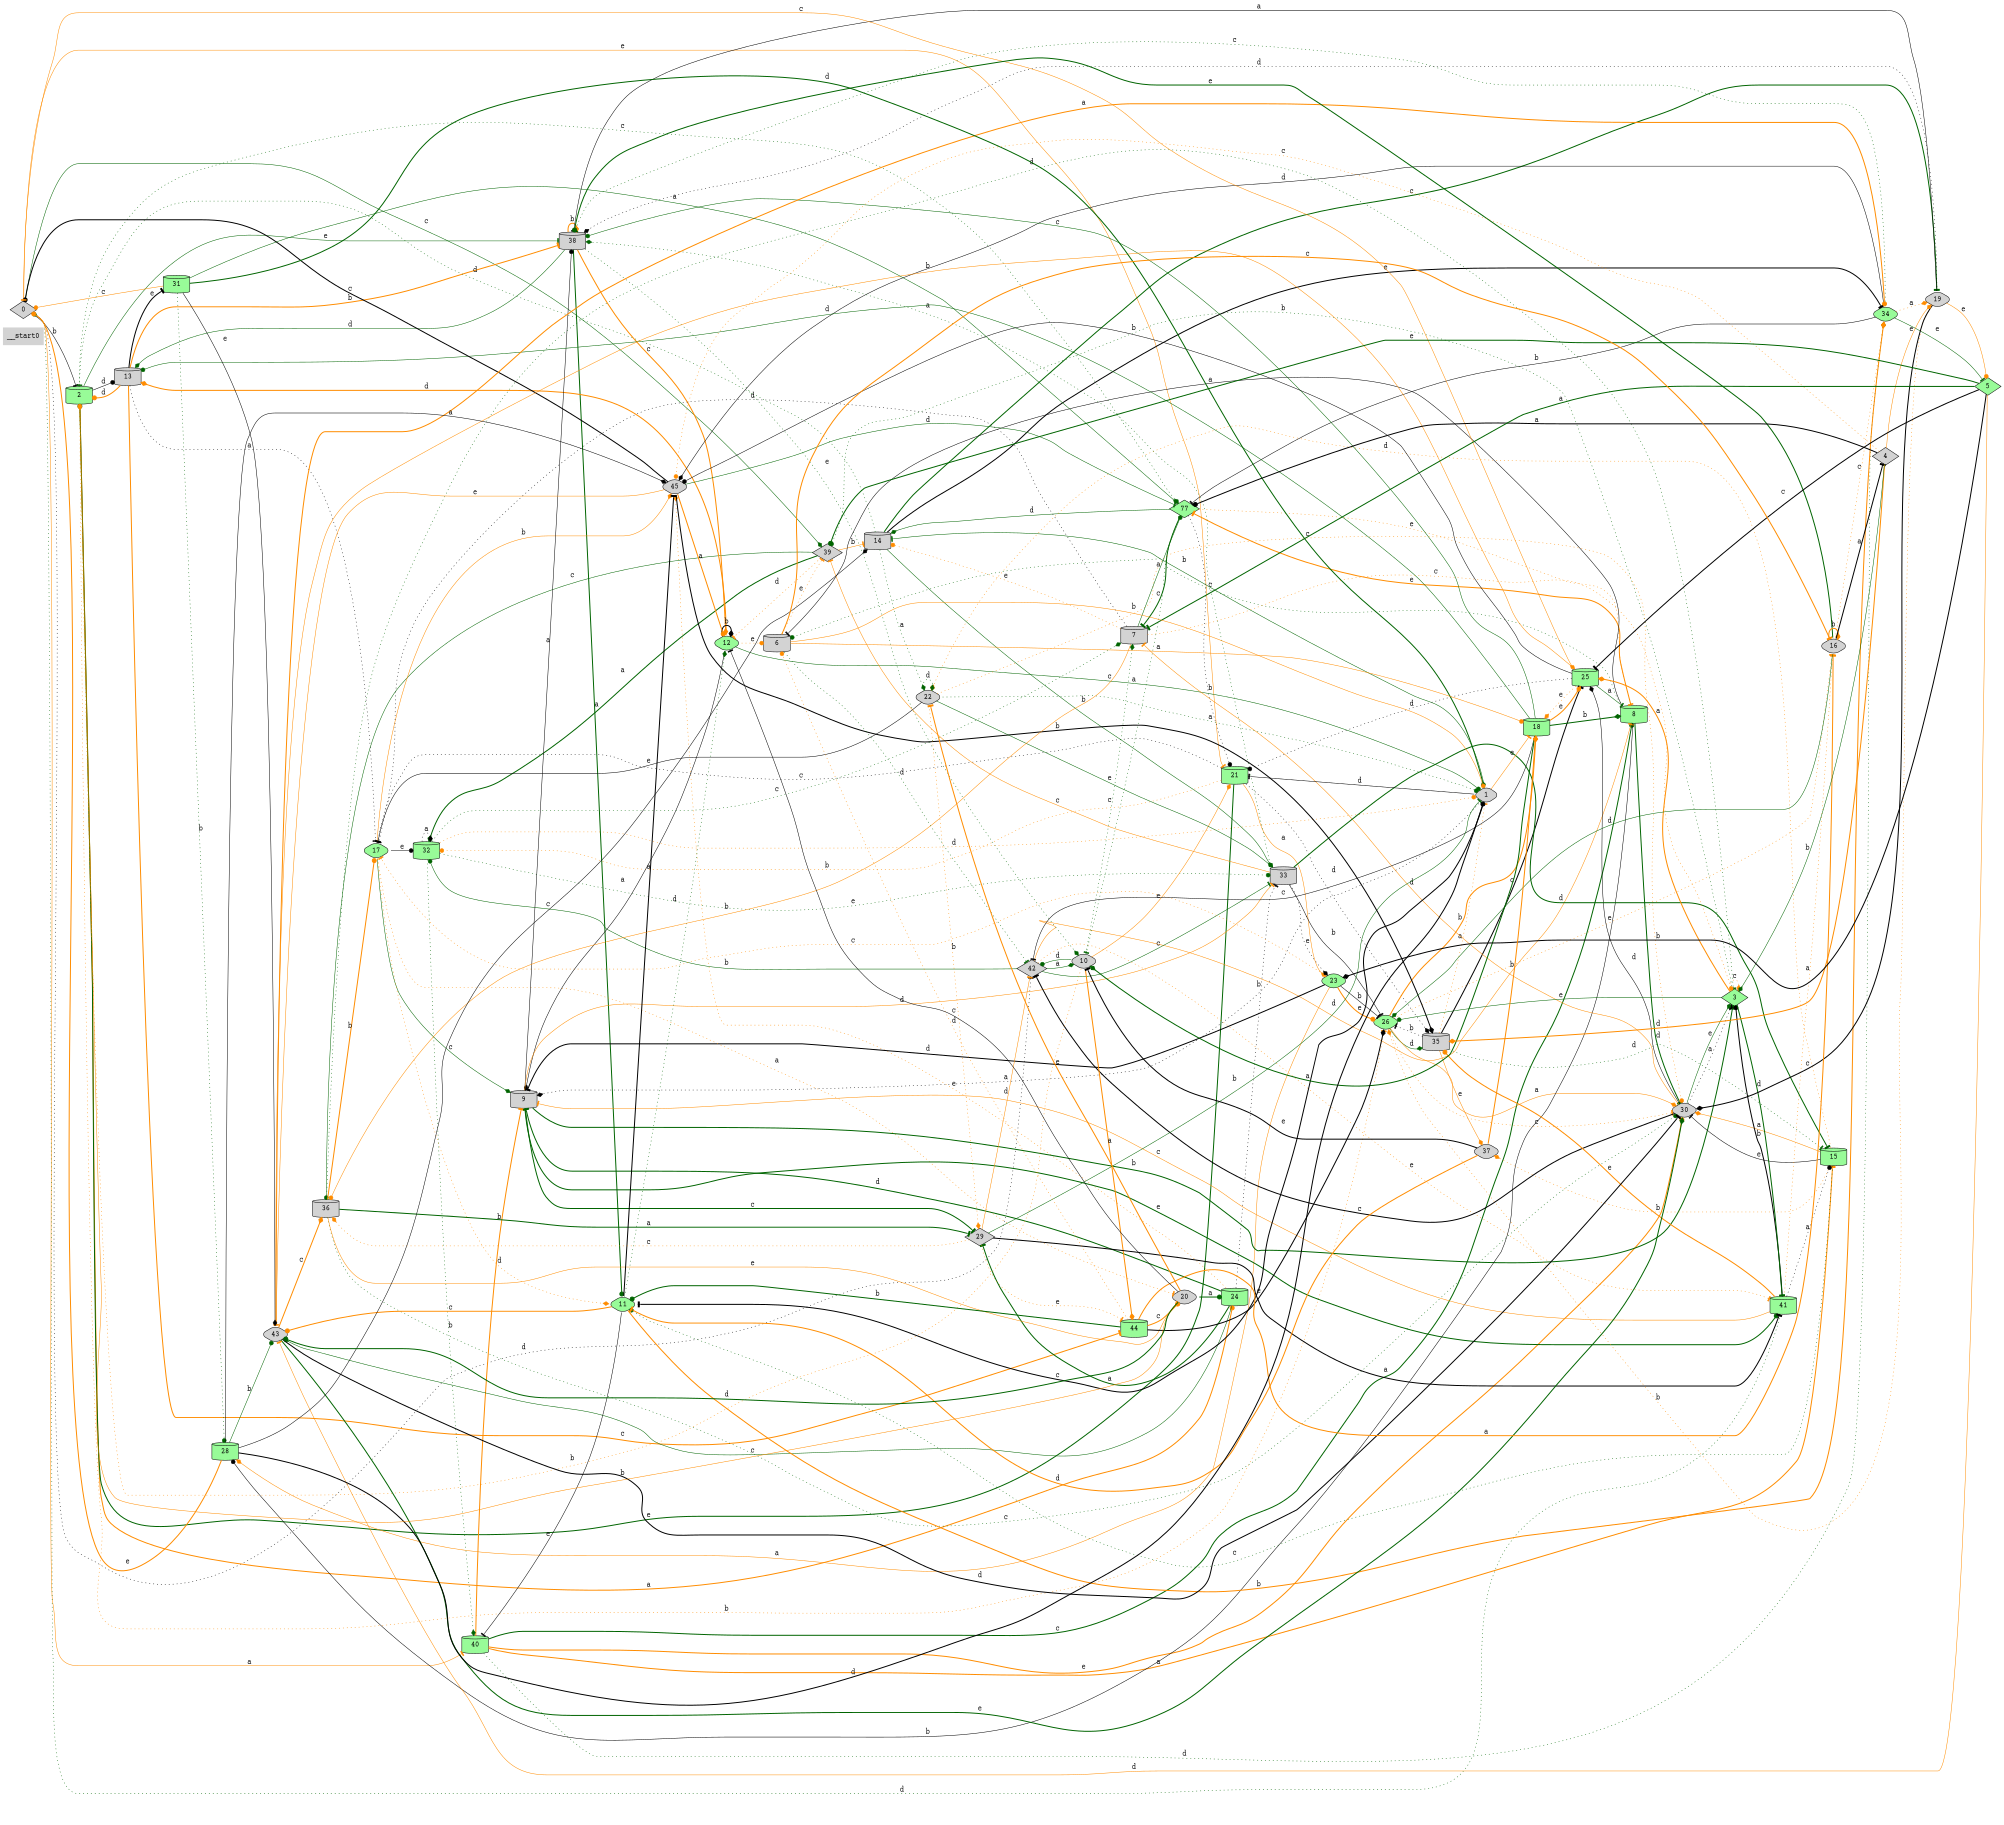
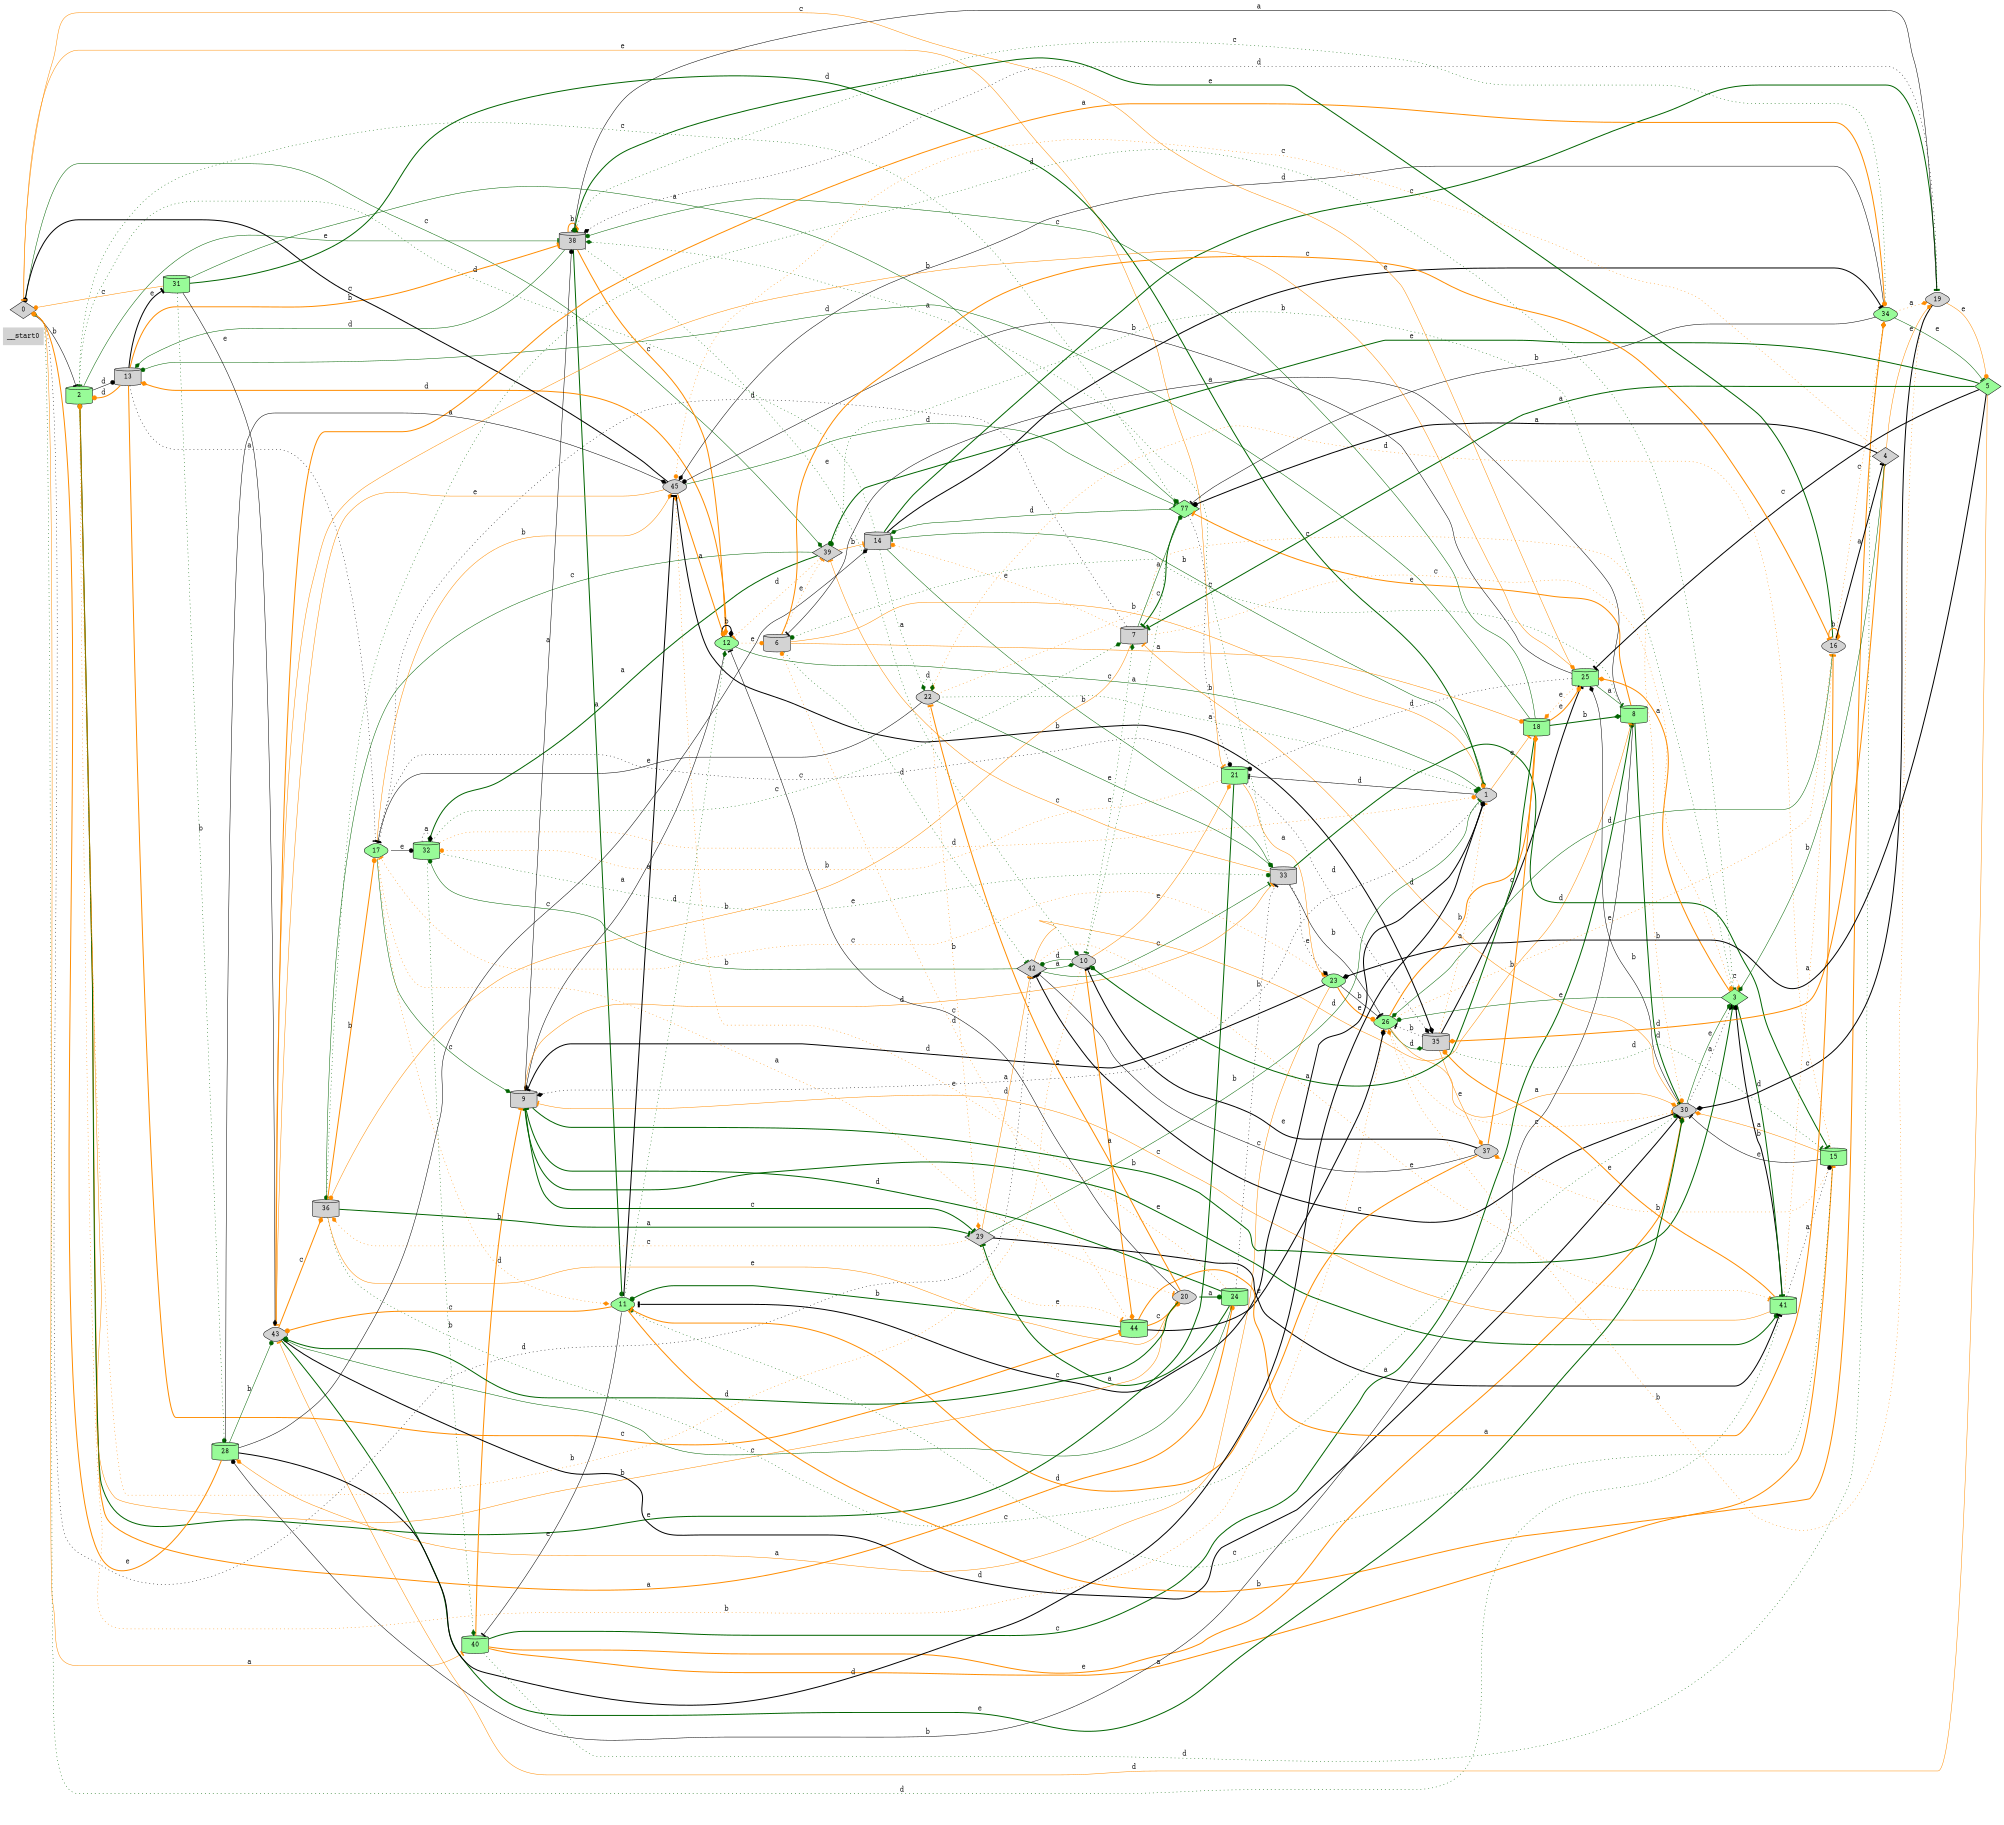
edge "77" -> "8": removed, label "e"
edge "18" -> "42": now "37" -> "42"
edge "30" -> "25": label "d" -> "b"
